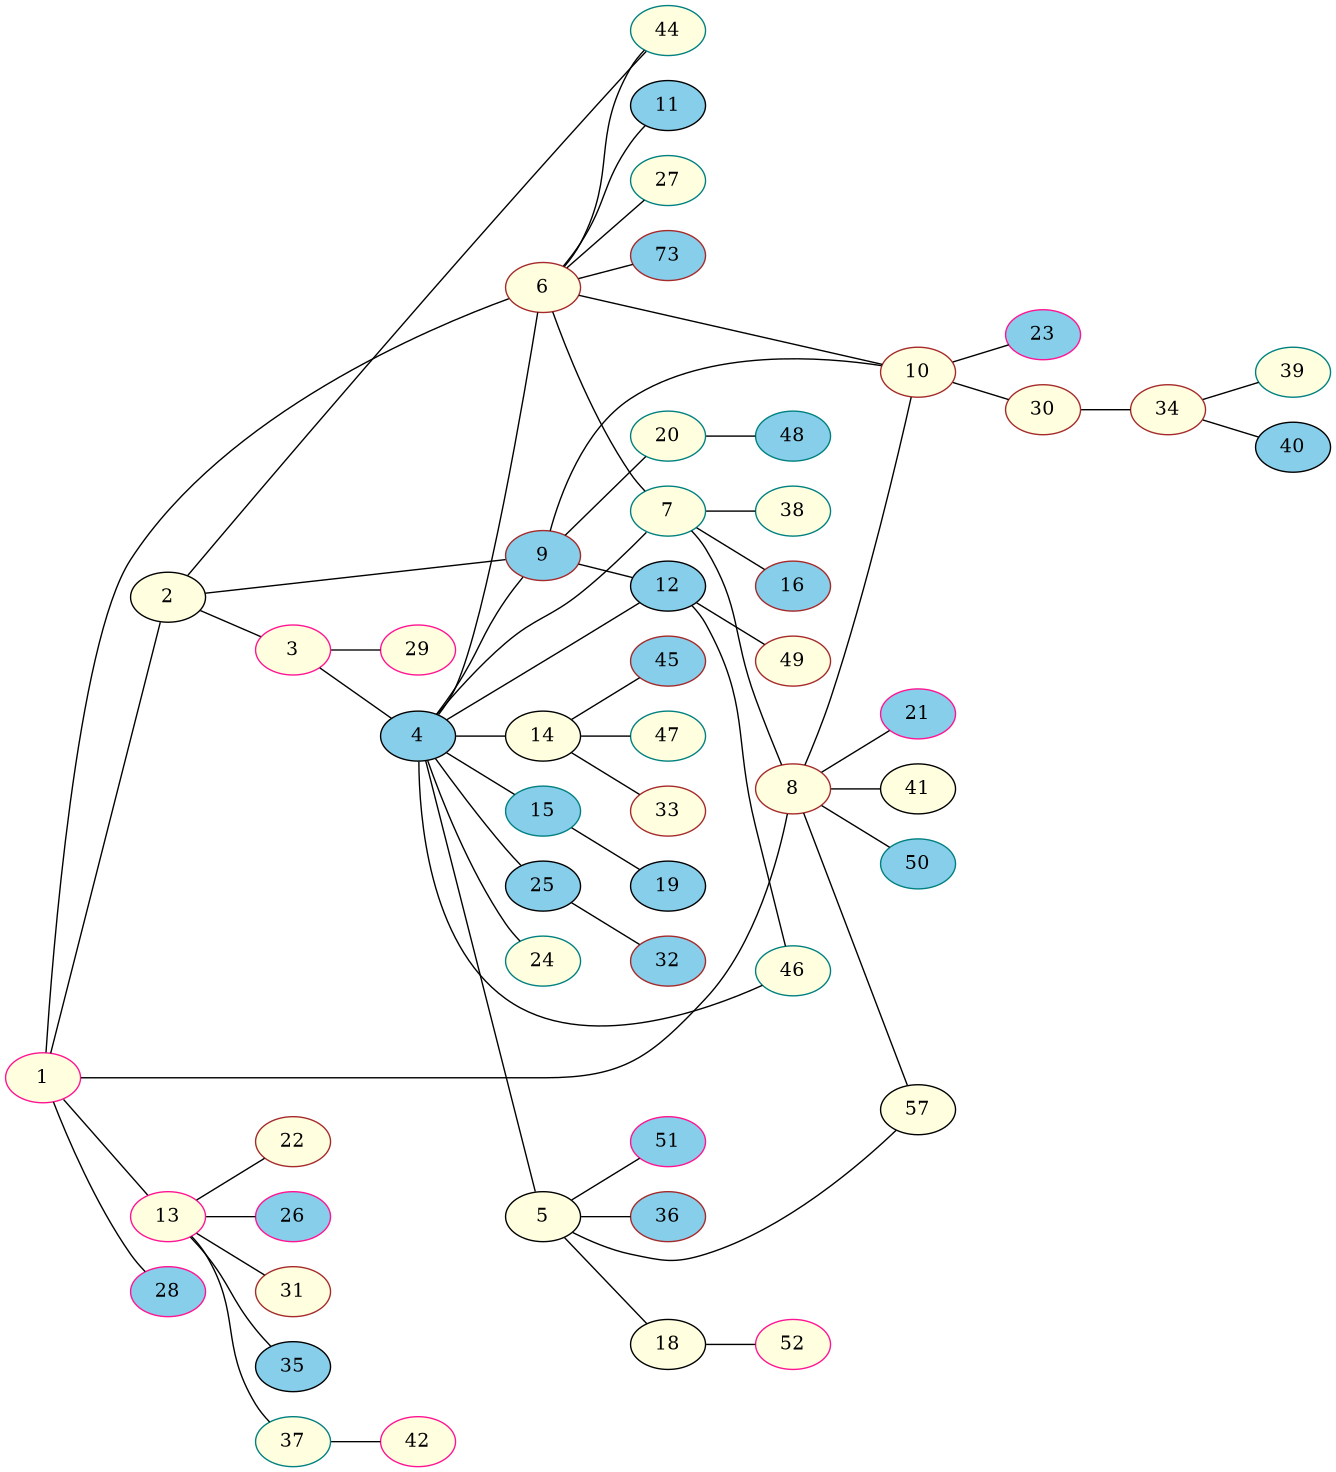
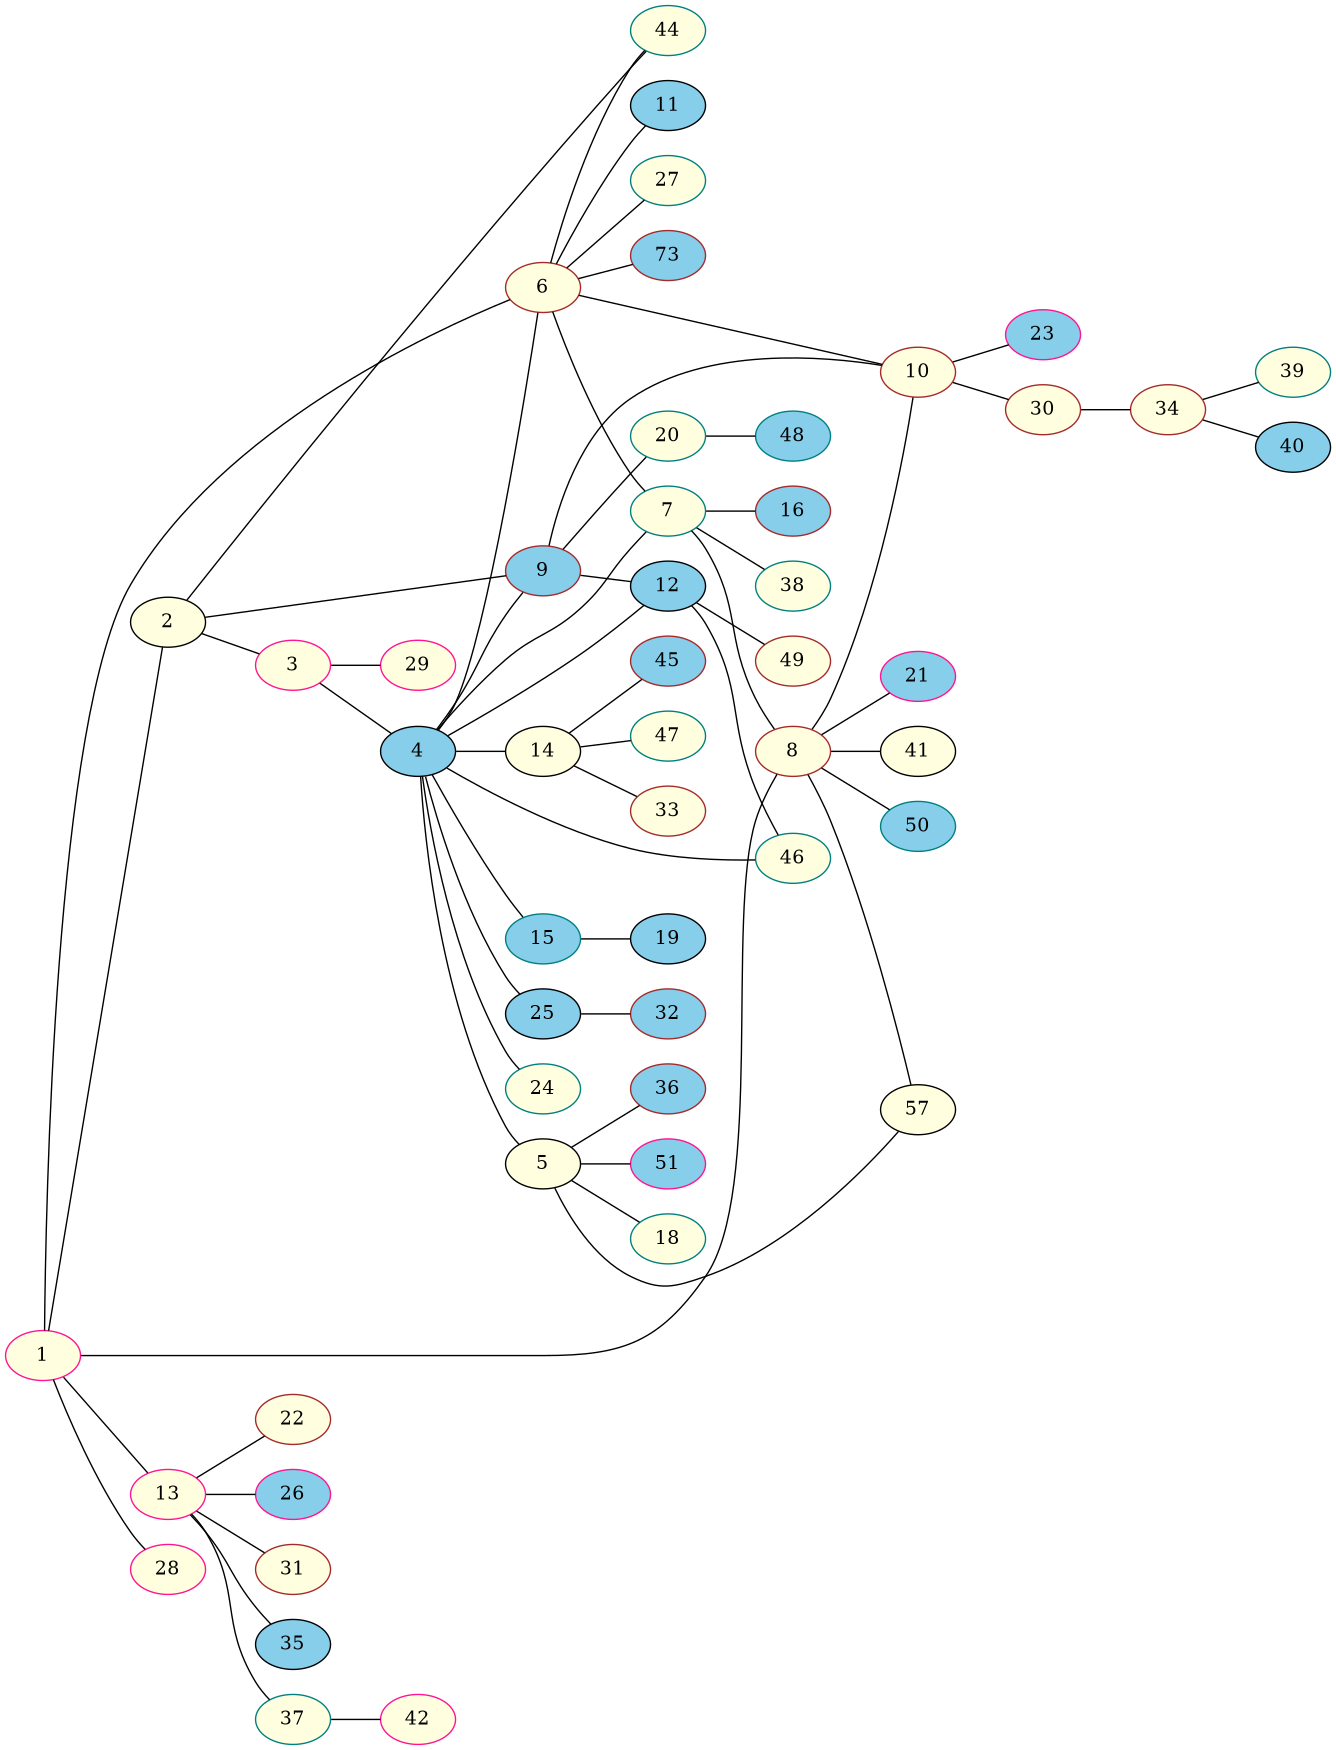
node "28": fillcolor skyblue -> lightyellow
node "18": color black -> teal
node "52": removed
